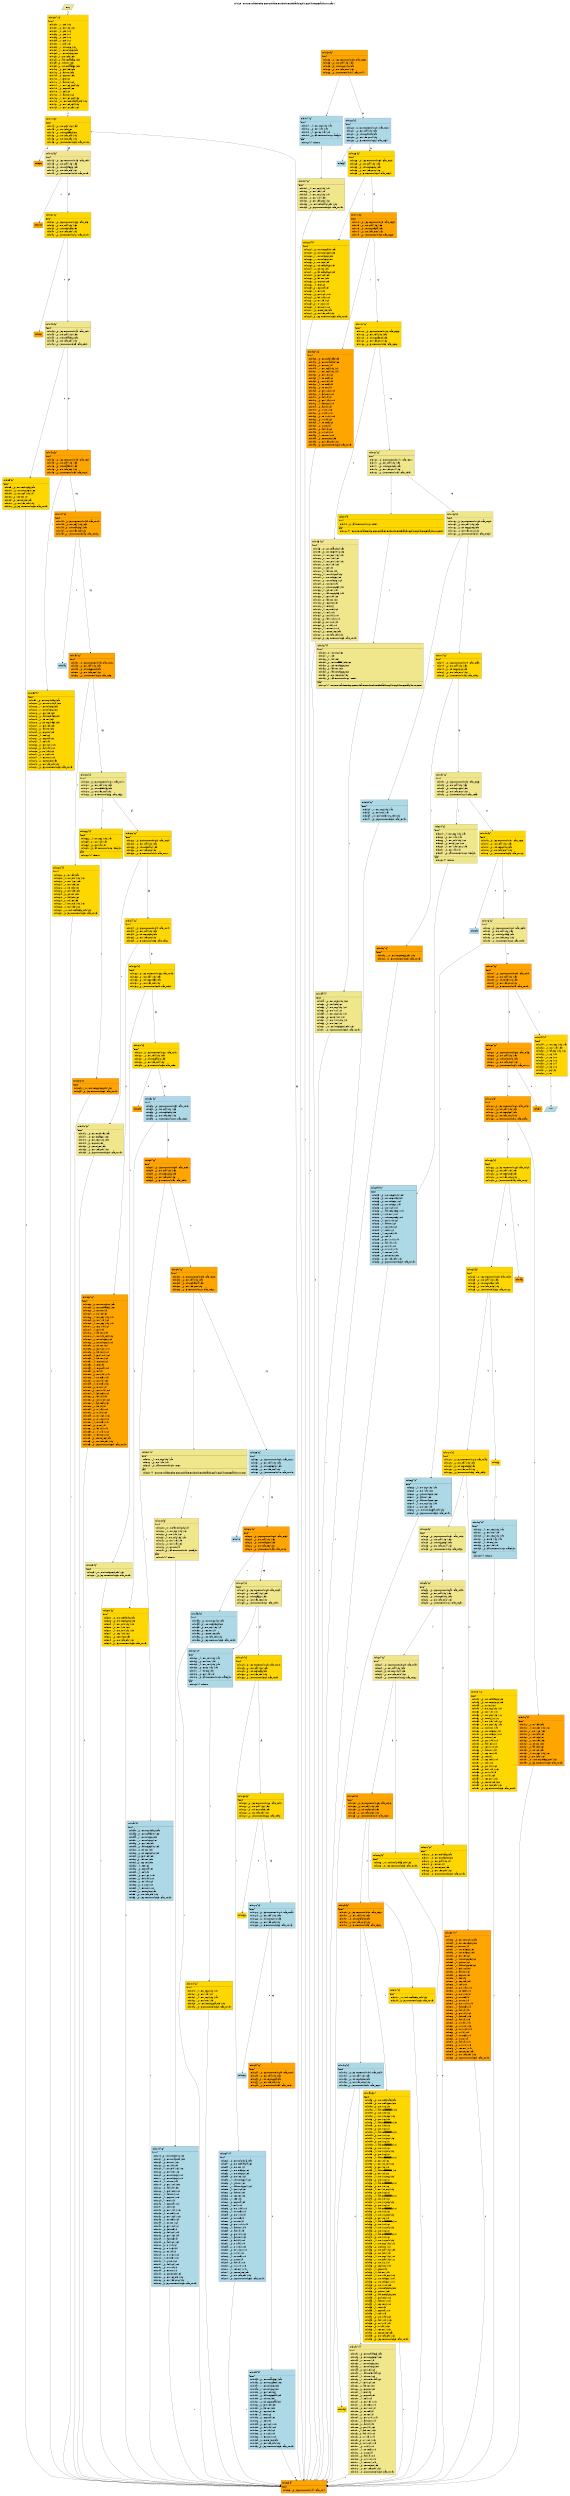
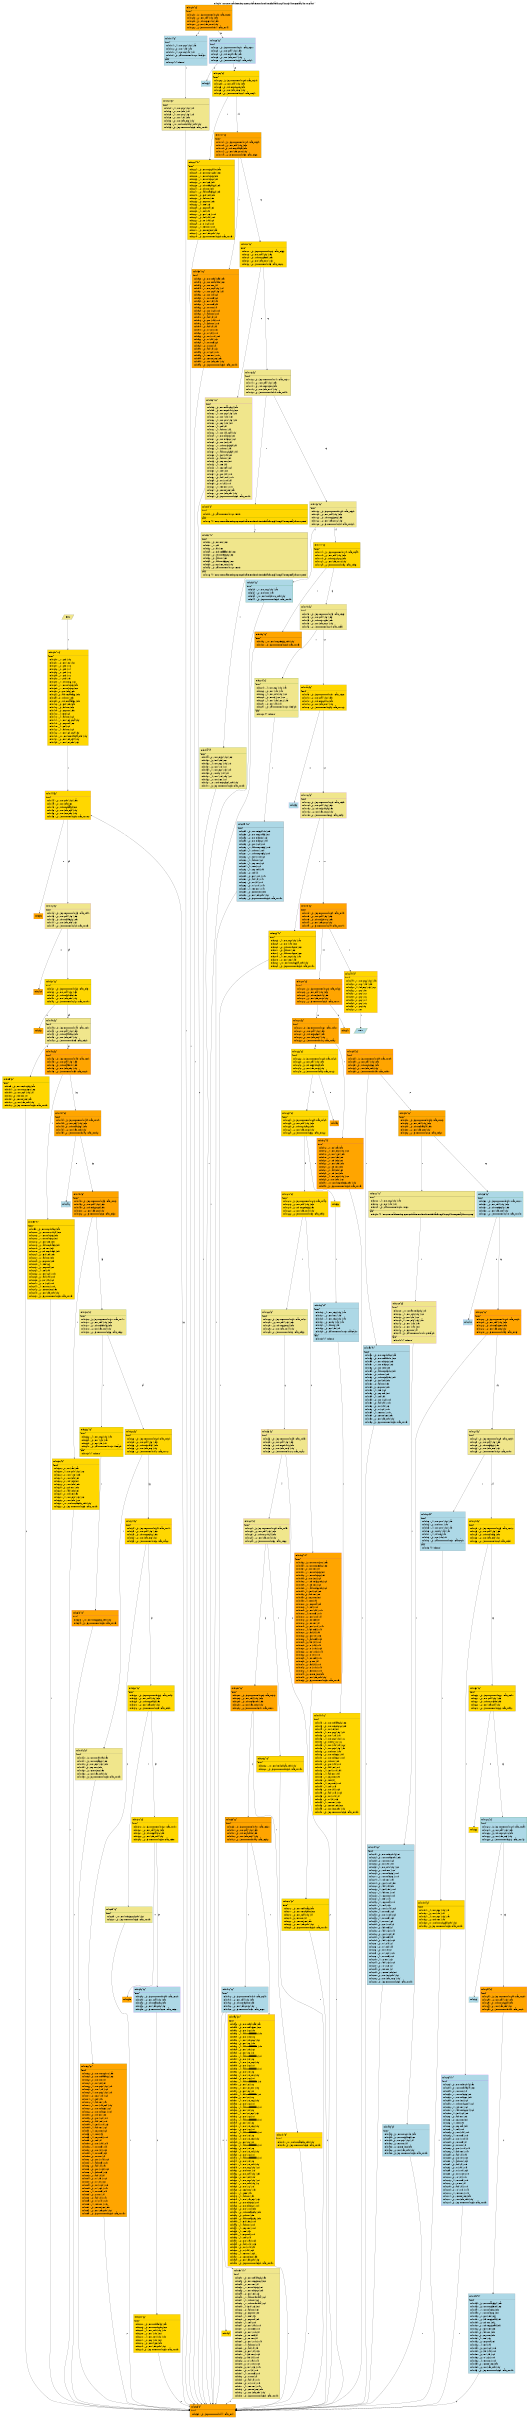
edge "0x401598 [28]" -> "0x4015b4 [28]": removed, label "28"
node "0x402065 [42]": fillcolor lightblue -> gold
